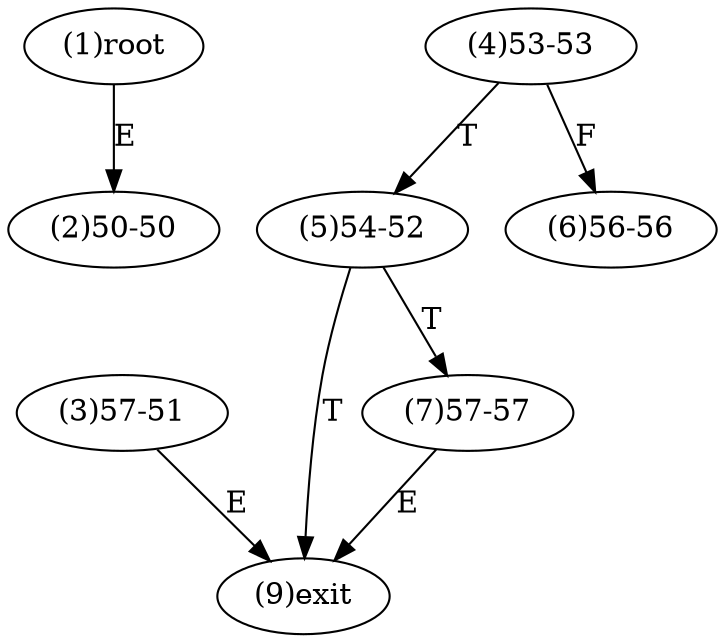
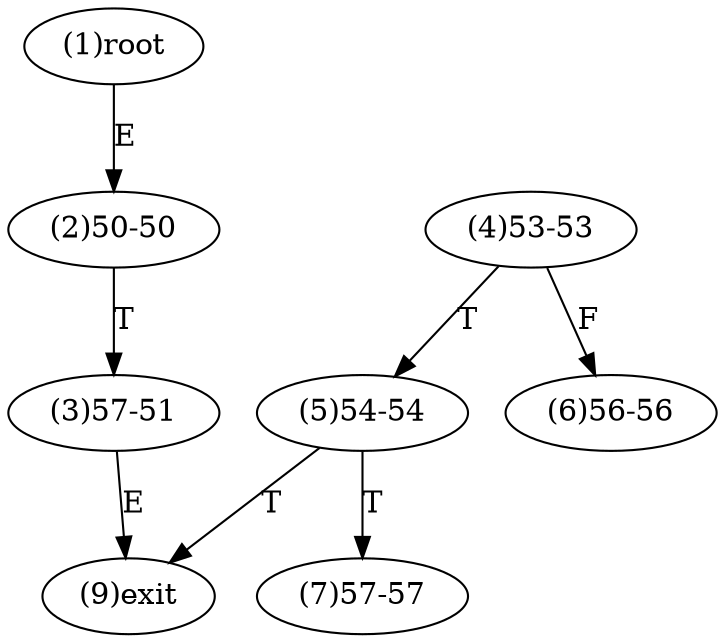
node "(5)54-52": label "(5)54-52" -> "(5)54-54"
edge "(2)50-50" -> "(3)57-51": added, label "T"
edge "(7)57-57" -> "(9)exit": removed, label "E"
